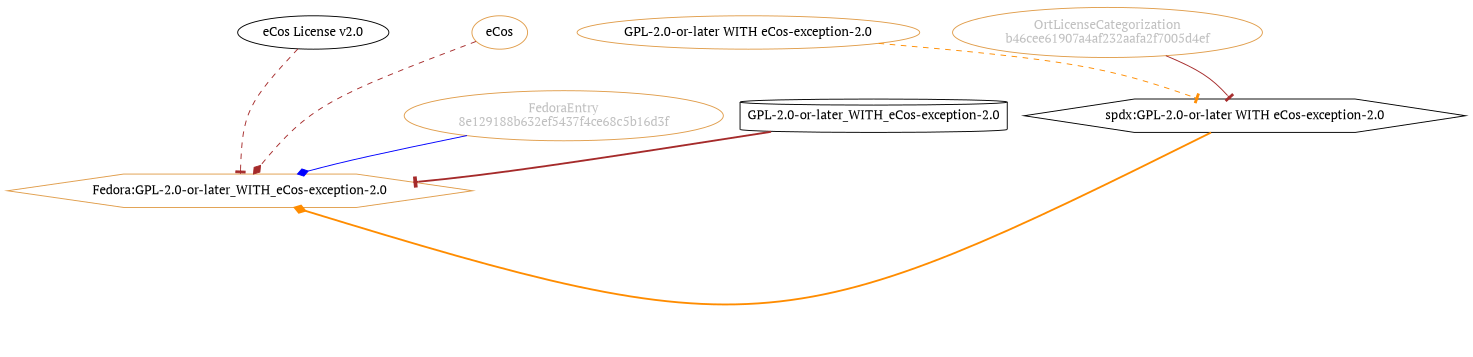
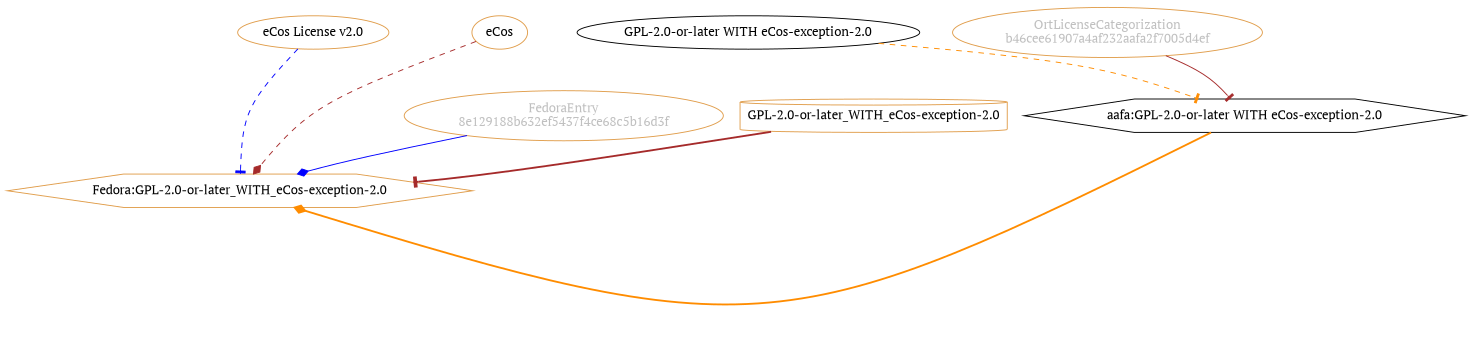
node "eCos License v2.0": color black -> #e09d4b
node "GPL-2.0-or-later WITH eCos-exception-2.0": color #e09d4b -> black
edge "eCos License v2.0" -> "Fedora:GPL-2.0-or-later_WITH_eCos-exception-2.0": color brown -> blue
node "GPL-2.0-or-later_WITH_eCos-exception-2.0": color black -> #e09d4b
node "spdx:GPL-2.0-or-later WITH eCos-exception-2.0": label "spdx:GPL-2.0-or-later WITH eCos-exception-2.0" -> "aafa:GPL-2.0-or-later WITH eCos-exception-2.0"
